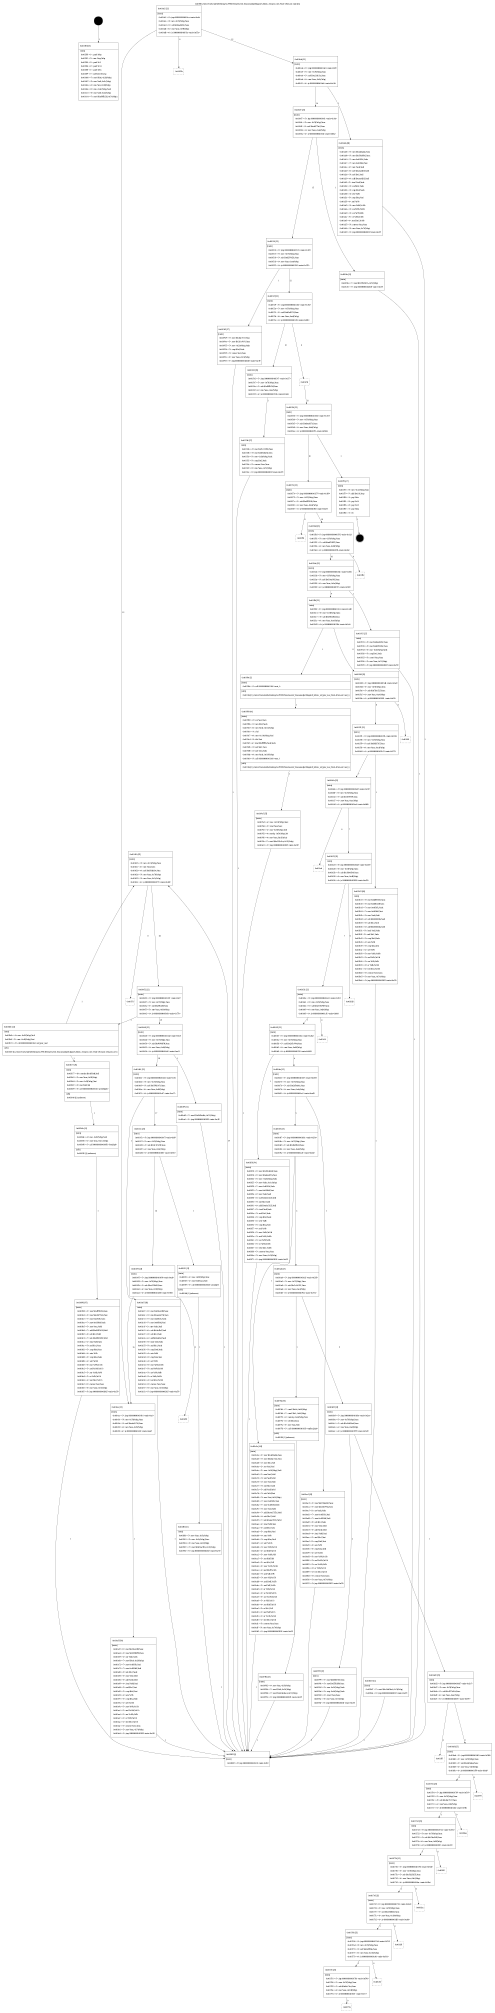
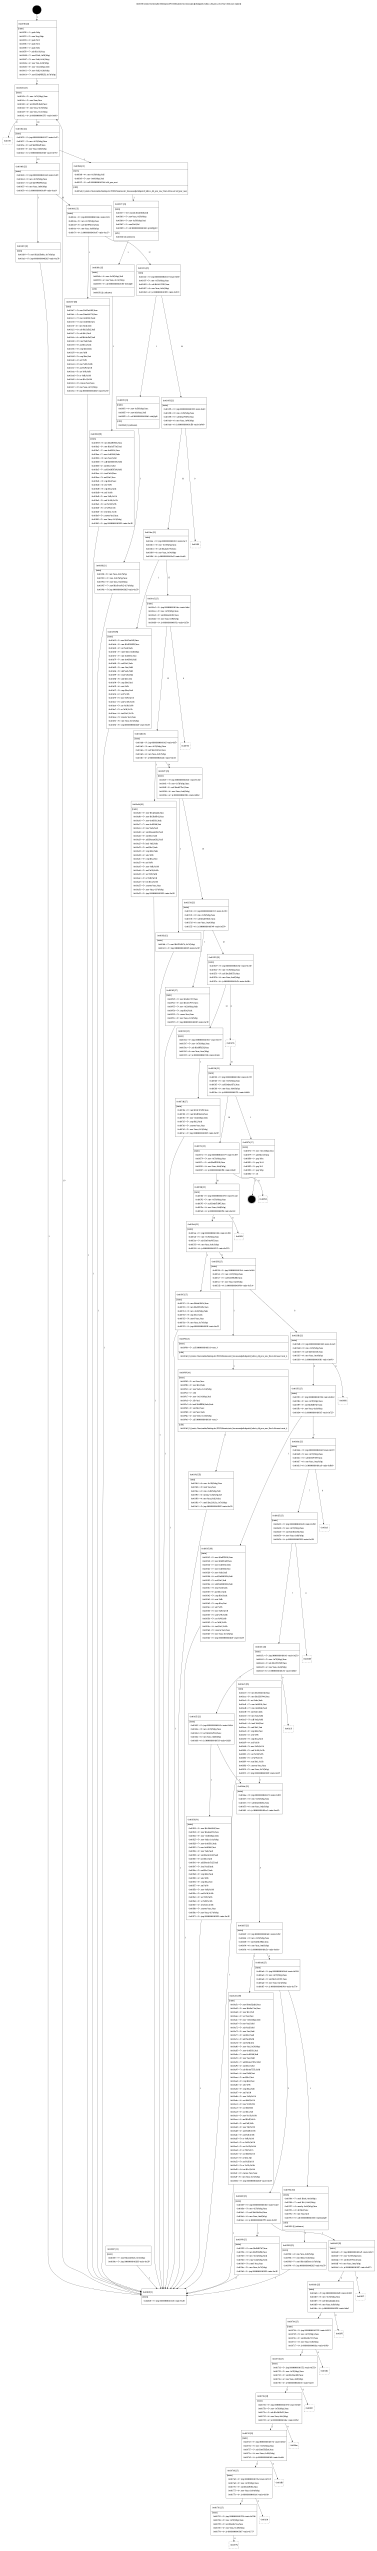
edge "0x4014c5 [25]" -> "0x4014ac [25]": reversed
edge "0x401b6b [12]" -> "0x40141b [23]": now "0x4013f0 [43]" -> "0x40141b [23]"
edge "0x40166e [25]" -> "0x401ec5 [83]": reversed
